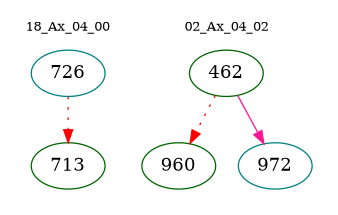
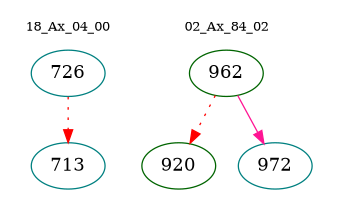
cluster "02_Ax_04_02": label "02_Ax_04_02" -> "02_Ax_84_02"
node "462": label "462" -> "962"
node "713": color darkgreen -> teal
node "960": label "960" -> "920"
